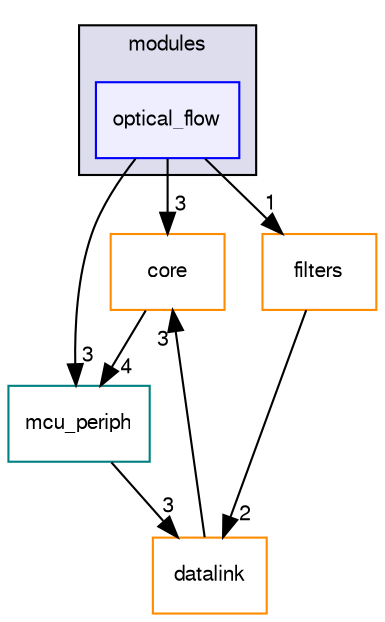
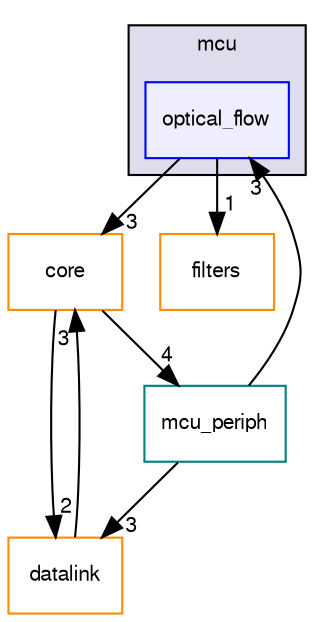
cluster "modules": label "modules" -> "mcu"
edge "optical_flow" -> "mcu_periph": reversed
edge "filters" -> "datalink": now "core" -> "datalink"
